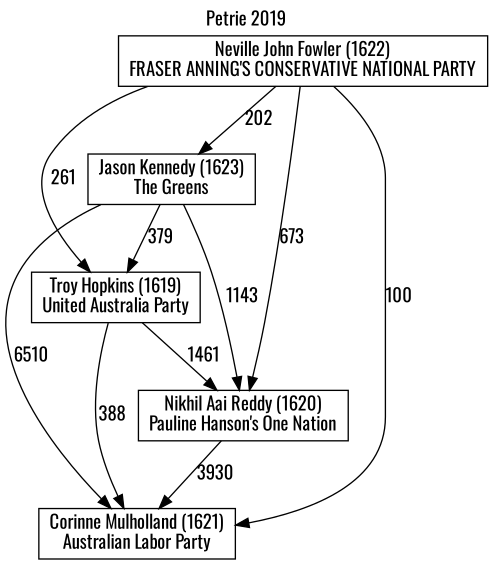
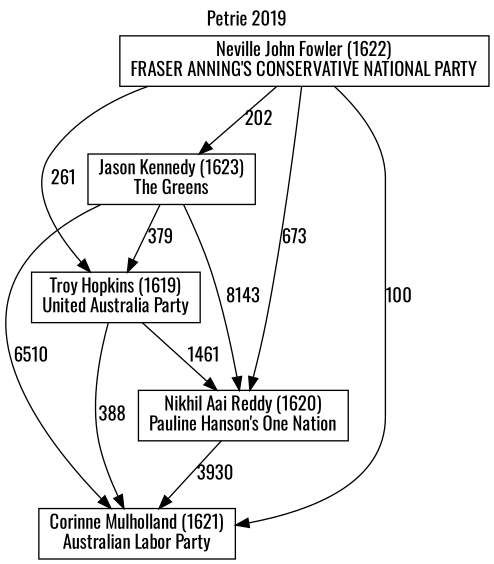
edge "Jason Kennedy (1623) The Greens" -> "Nikhil Aai Reddy (1620) Pauline Hanson's One Nation": label "1143" -> "8143"
